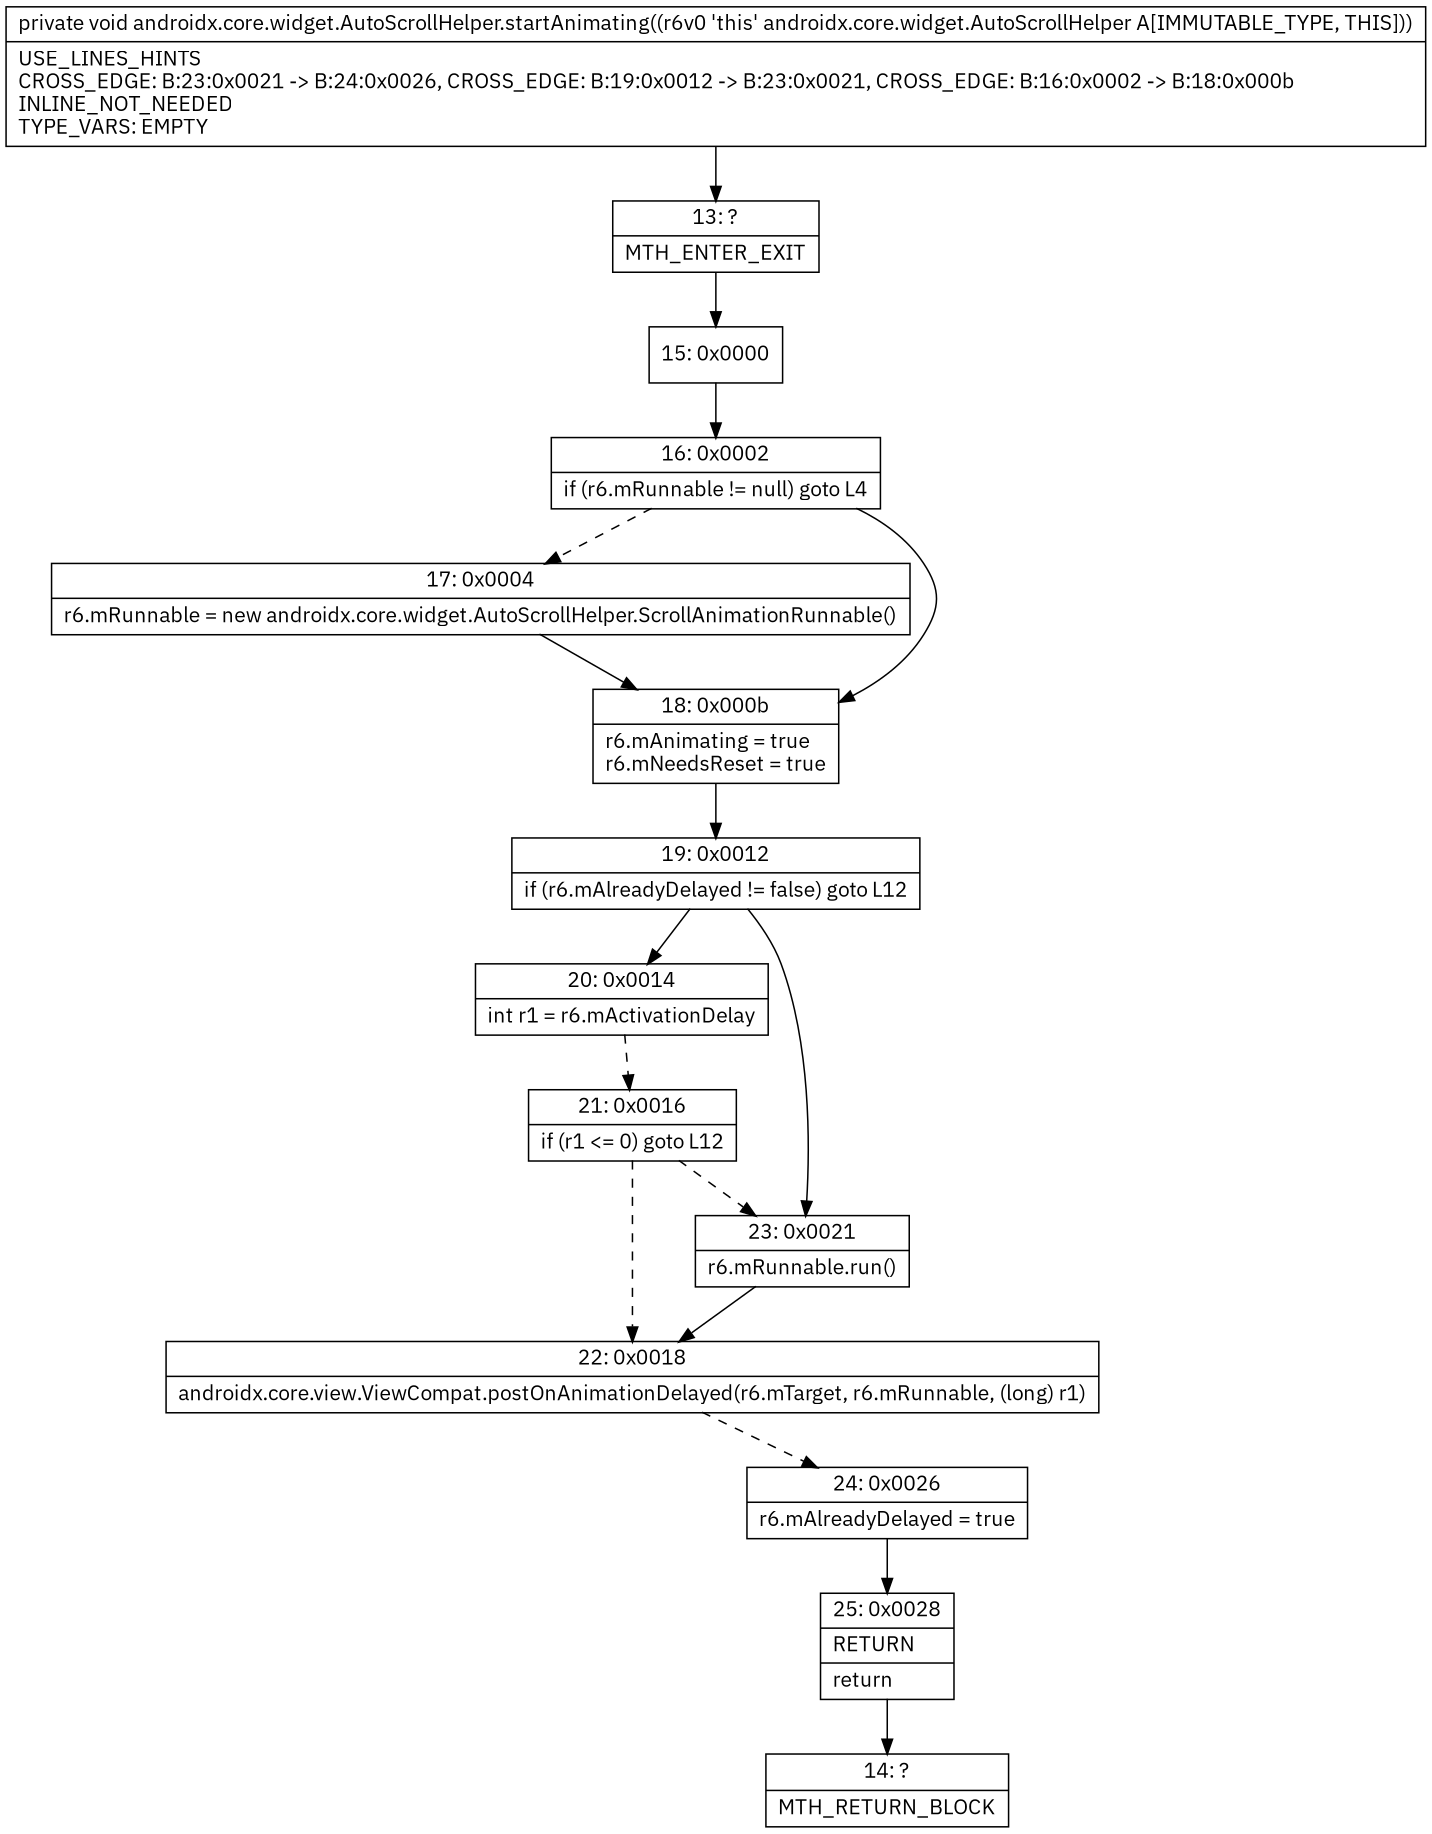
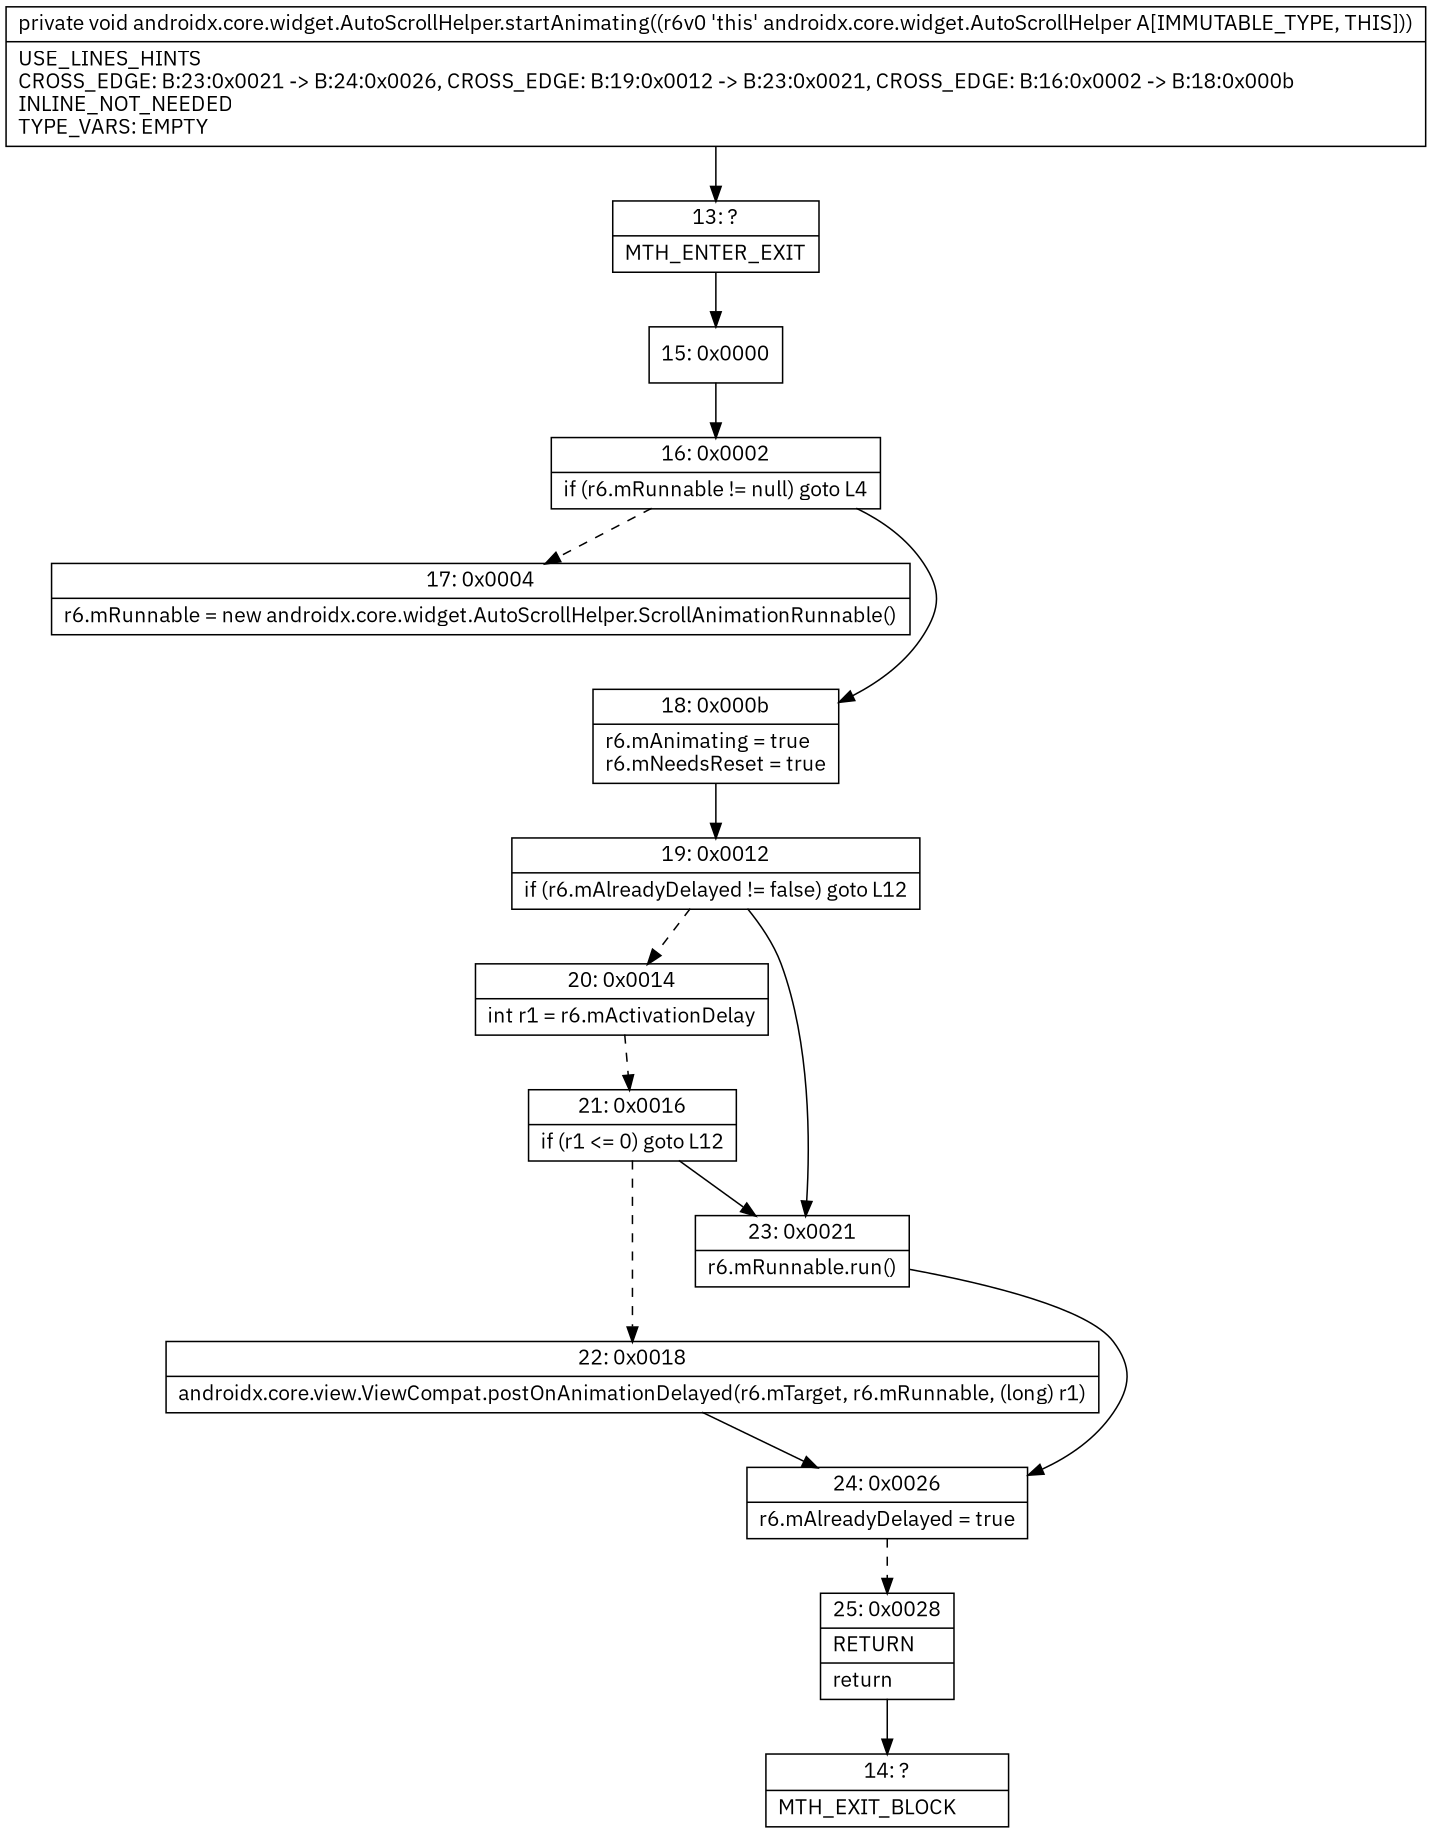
edge "17: 0x0004" -> "18: 0x000b": removed
edge "19: 0x0012" -> "20: 0x0014": style solid -> dashed
edge "21: 0x0016" -> "23: 0x0021": style dashed -> solid
edge "23: 0x0021" -> "22: 0x0018": now "23: 0x0021" -> "24: 0x0026"
edge "22: 0x0018" -> "24: 0x0026": style dashed -> solid
edge "24: 0x0026" -> "25: 0x0028": style solid -> dashed
node "14: ?": text "MTH_RETURN_BLOCK" -> "MTH_EXIT_BLOCK"
